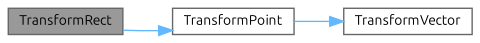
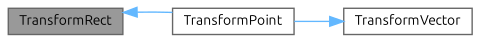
edge "TransformRect" -> "TransformPoint": reversed
